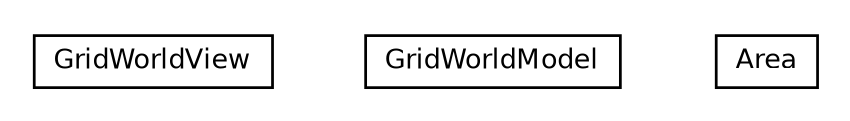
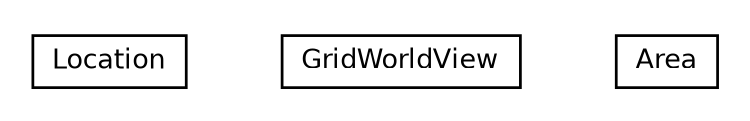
node "Location": added
node "GridWorldModel": removed
